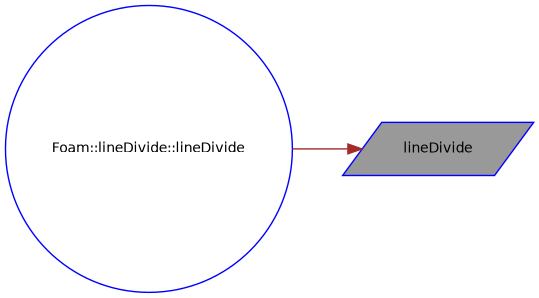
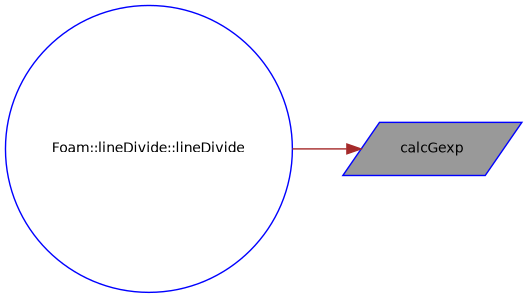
node "lineDivide": label "lineDivide" -> "calcGexp"
